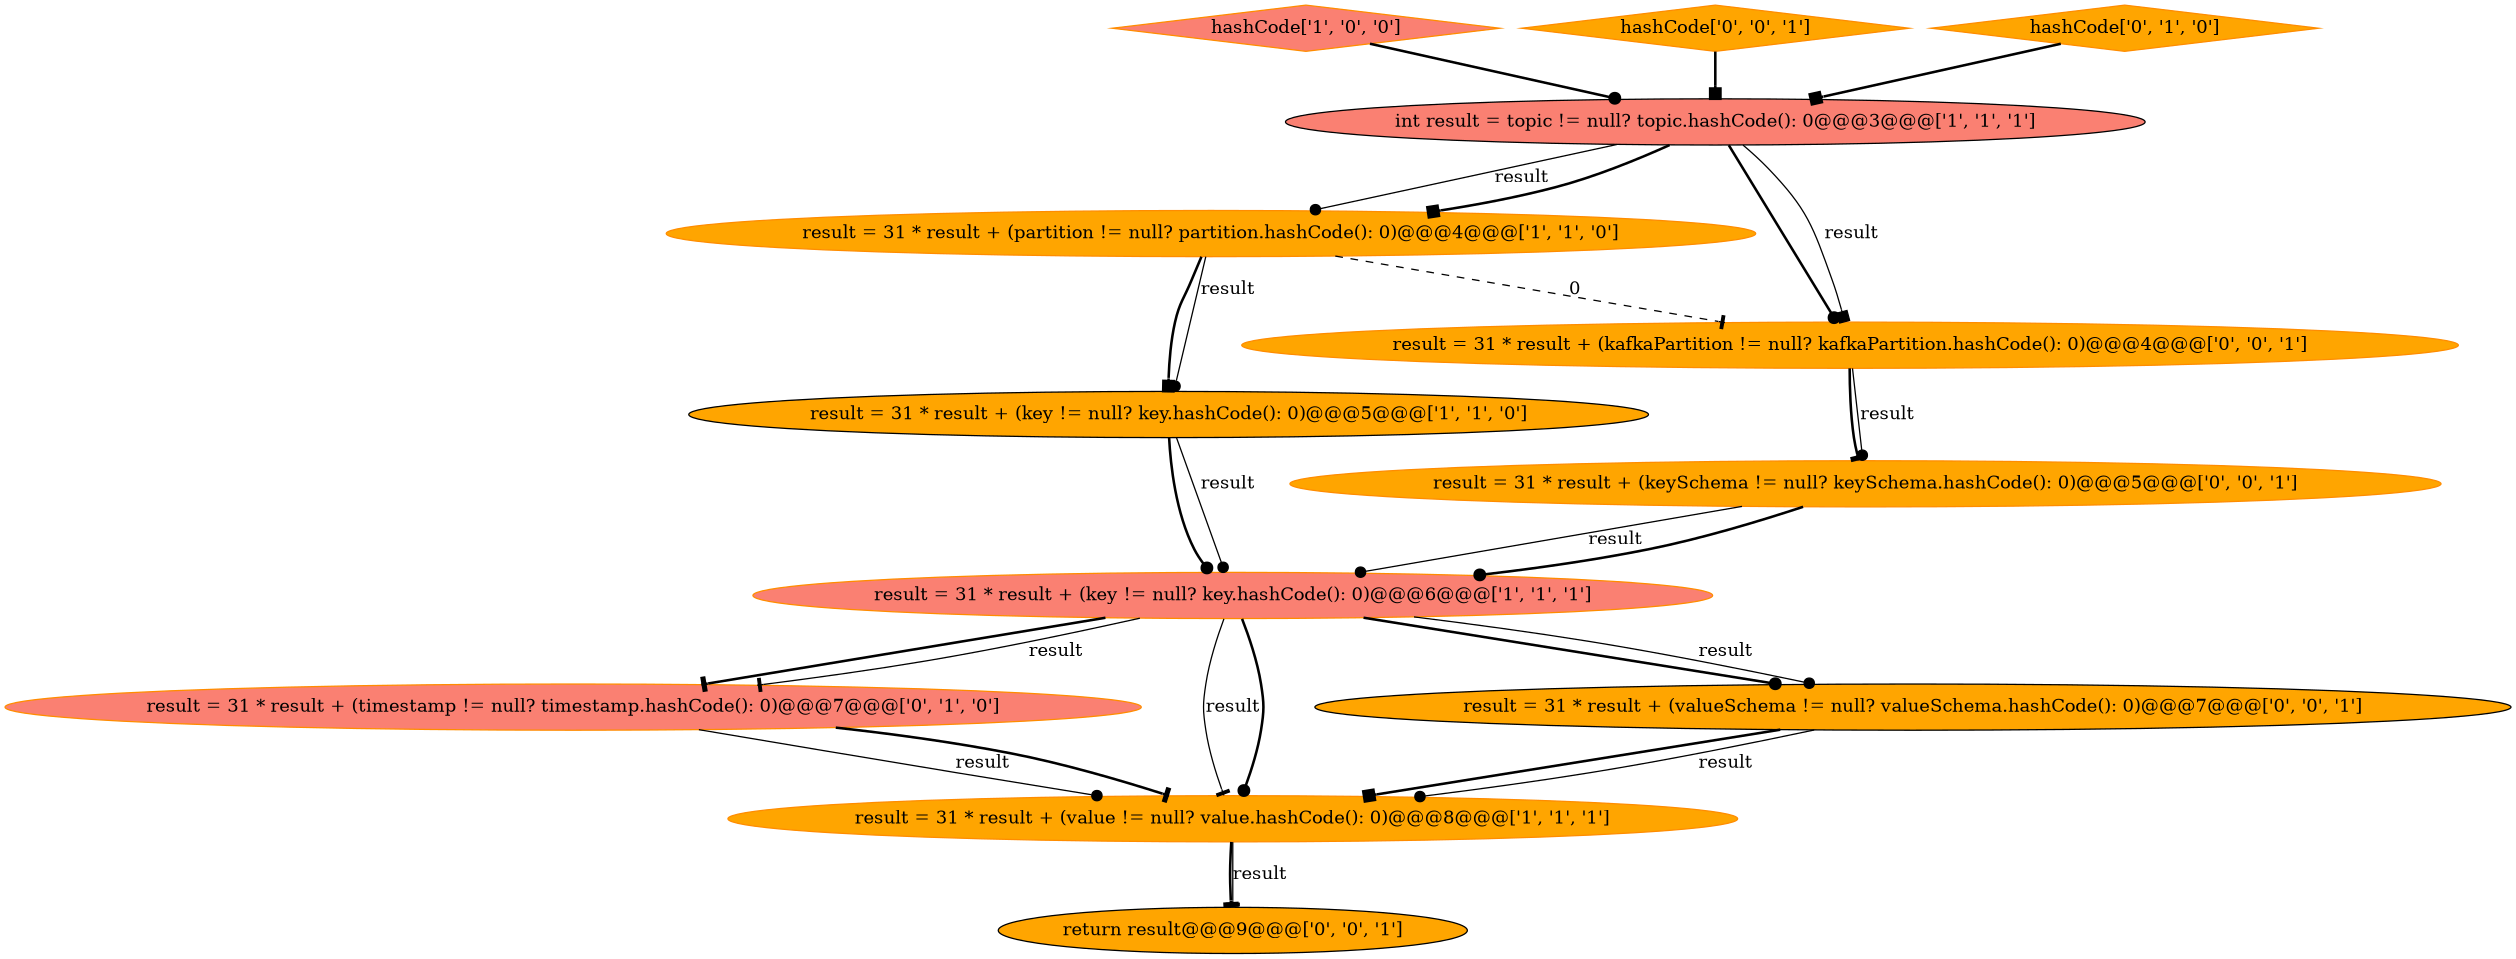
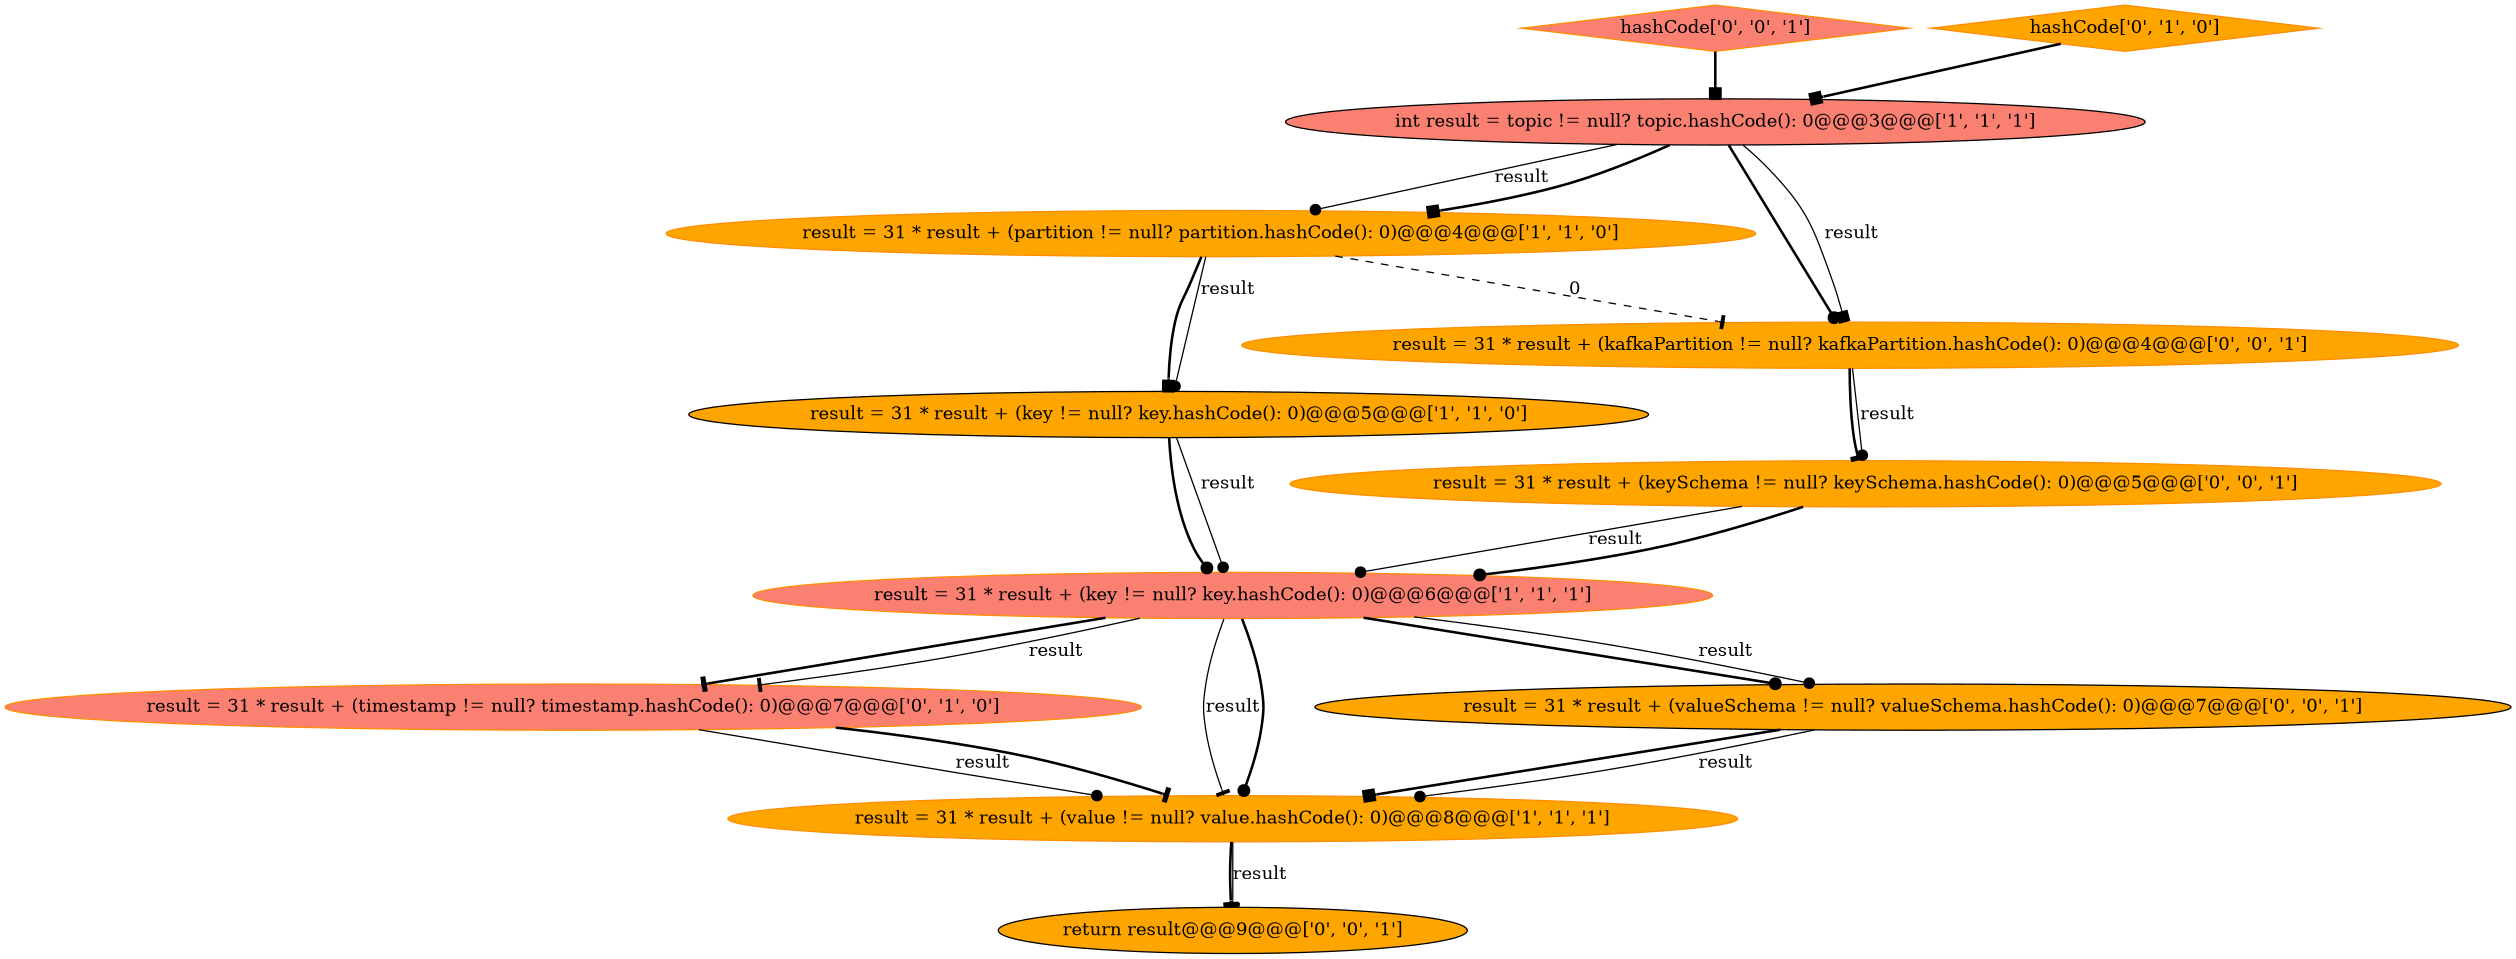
node "hashCode['1', '0', '0']": removed
node "hashCode['0', '0', '1']": fillcolor orange -> salmon
